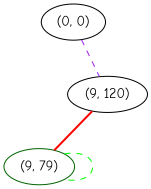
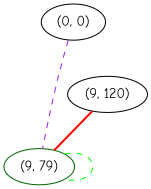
edge "(0, 0)" -- "(9, 120)": now "(0, 0)" -- "(9, 79)"
